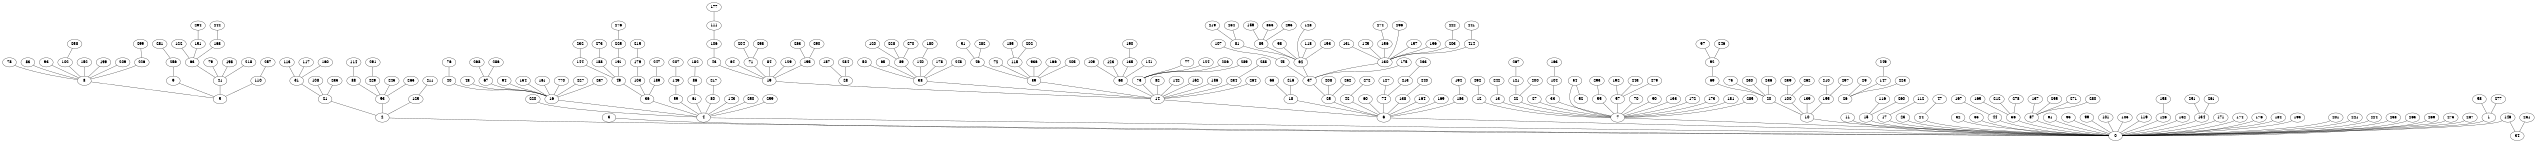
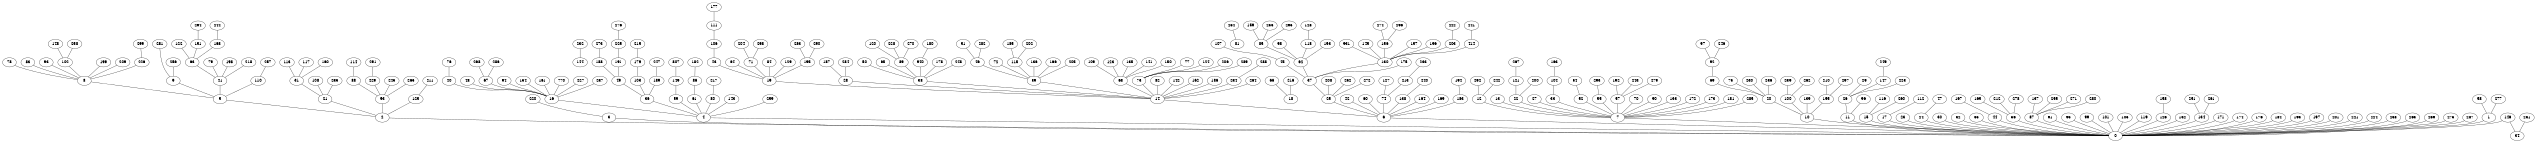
node "219": removed
node "853": label "853" -> "253"
edge "128" -- "62": now "128" -- "118"
node "148": added
node "190": removed
node "131": label "131" -> "931"
edge "296" -- "130": now "296" -- "156"
edge "81" -- "62": removed
edge "281" -- "256": now "281" -- "9"
node "152": removed
node "207": label "207" -> "807"
node "140": label "140" -> "940"
node "936": label "936" -> "136"
node "150": added
edge "144" -- "49": removed
edge "272" -- "42": now "272" -- "25"
edge "242" -- "13": now "242" -- "12"
edge "28" -- "14": added
node "250": removed
node "96": added
edge "54" -- "7": now "52" -- "7"
edge "5" -- "2": added
edge "18" -- "6": removed
edge "26" -- "11": added
edge "220" -- "4": now "220" -- "3"
node "30": added
node "197": added
